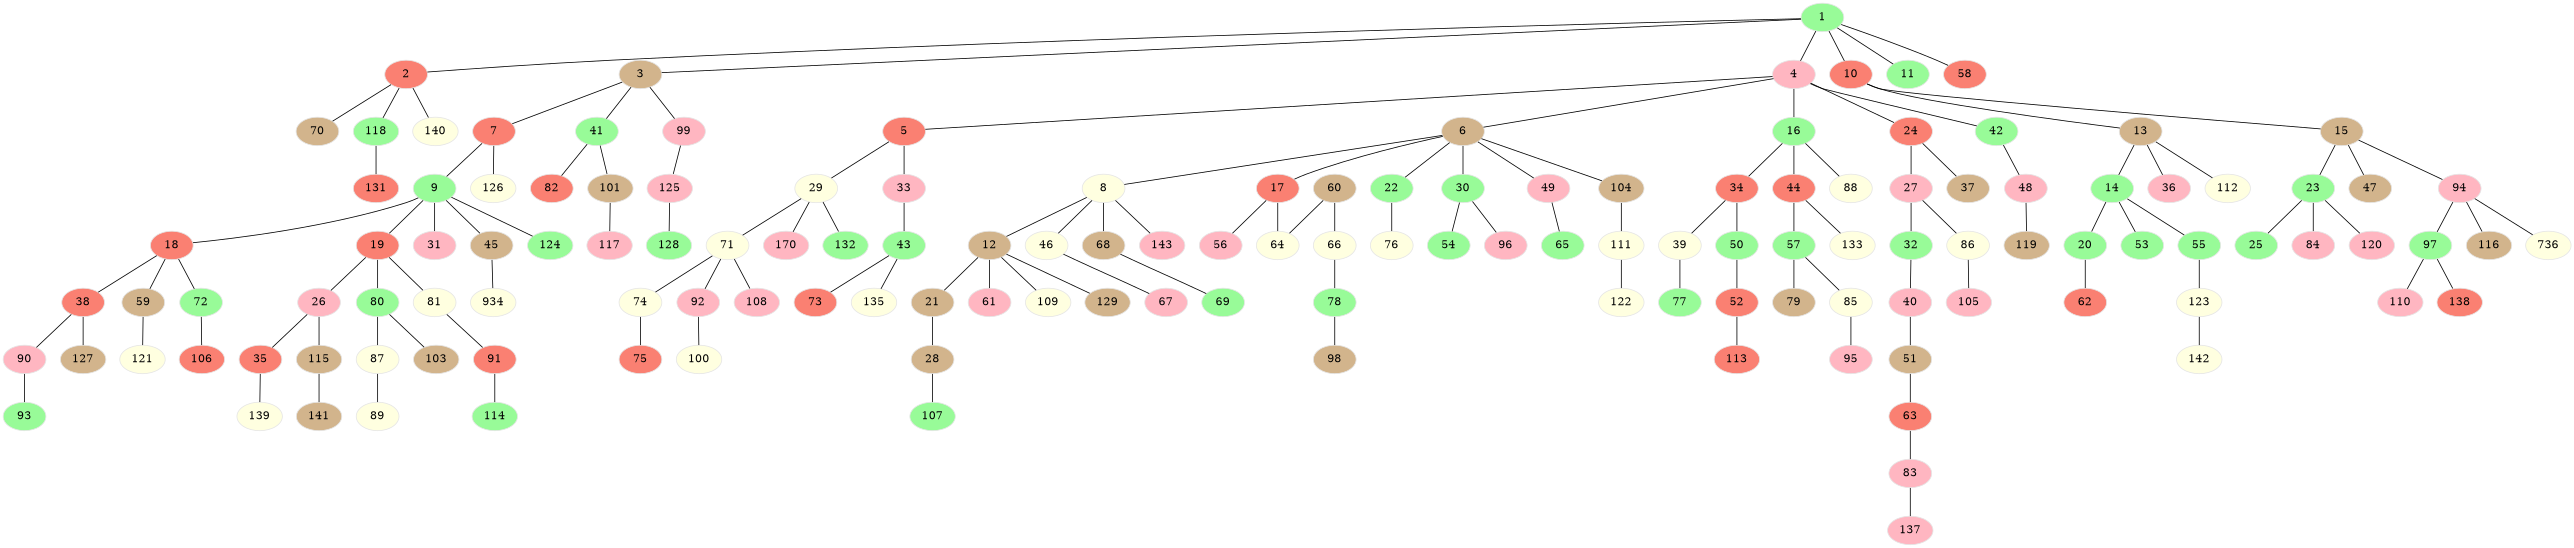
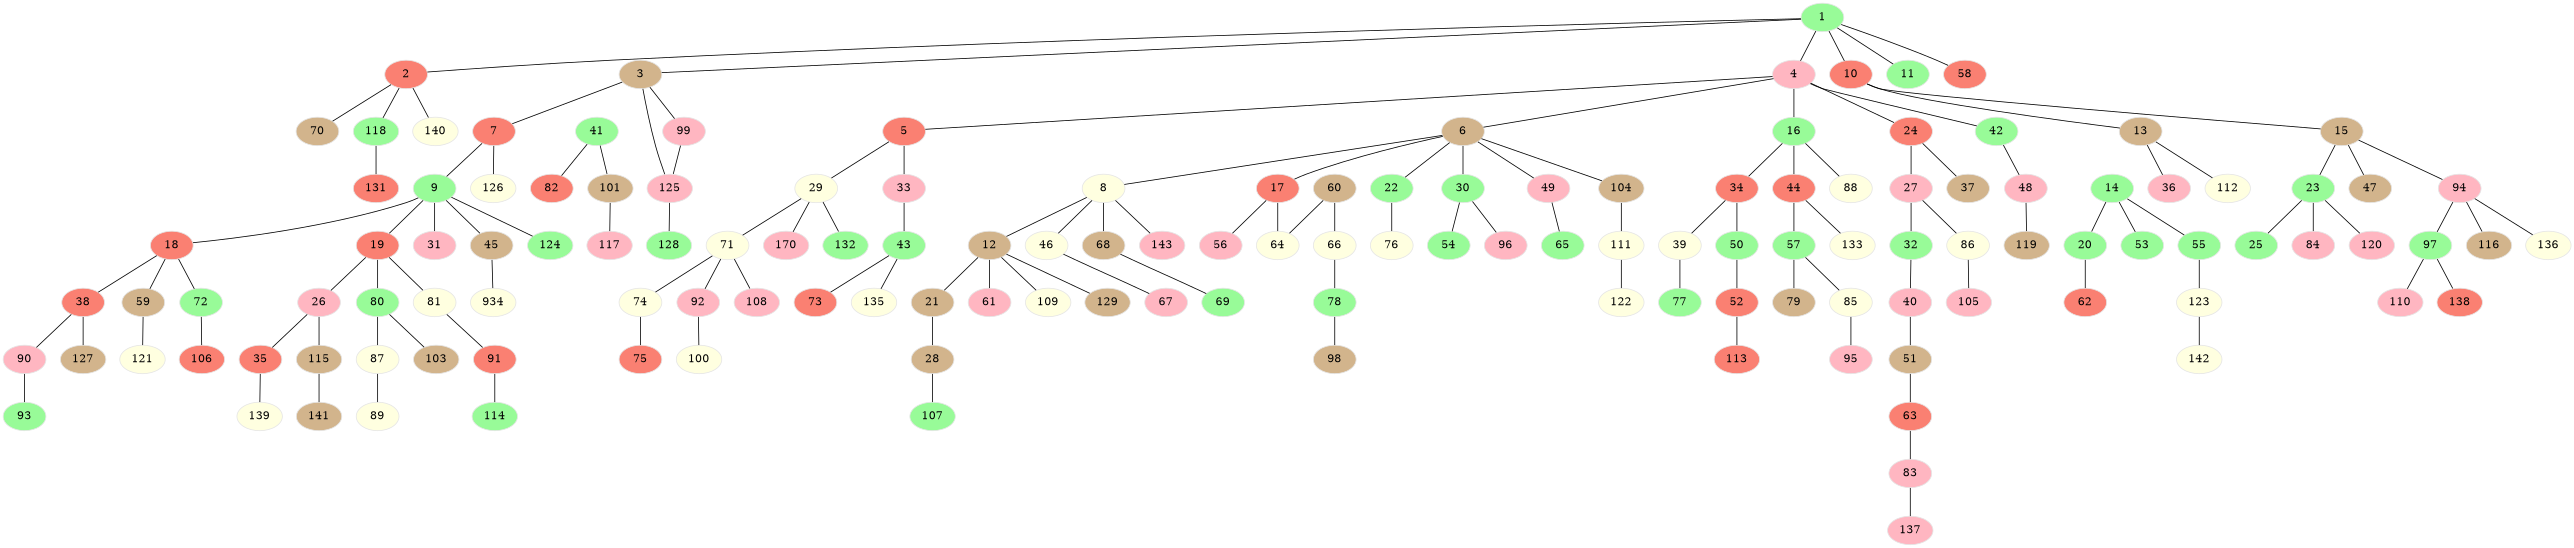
edge "3" -- "41": now "3" -- "125"
edge "13" -- "14": removed
node "736": label "736" -> "136"
